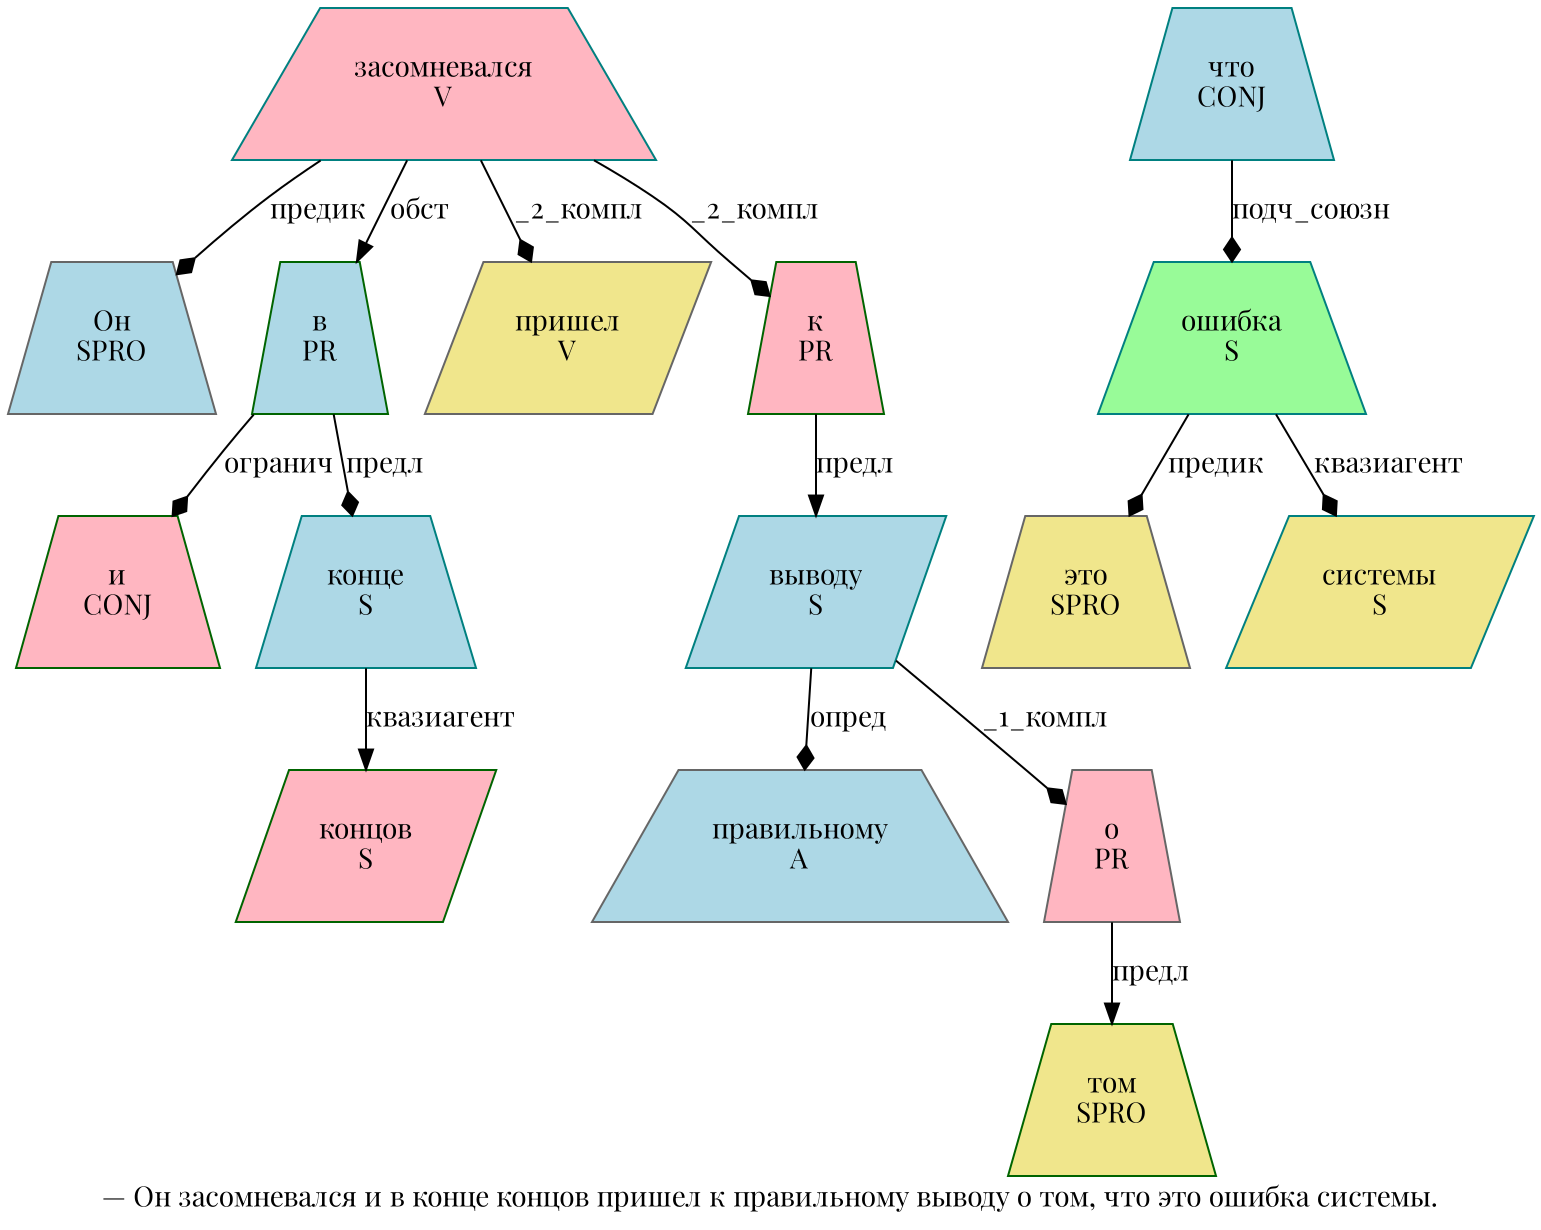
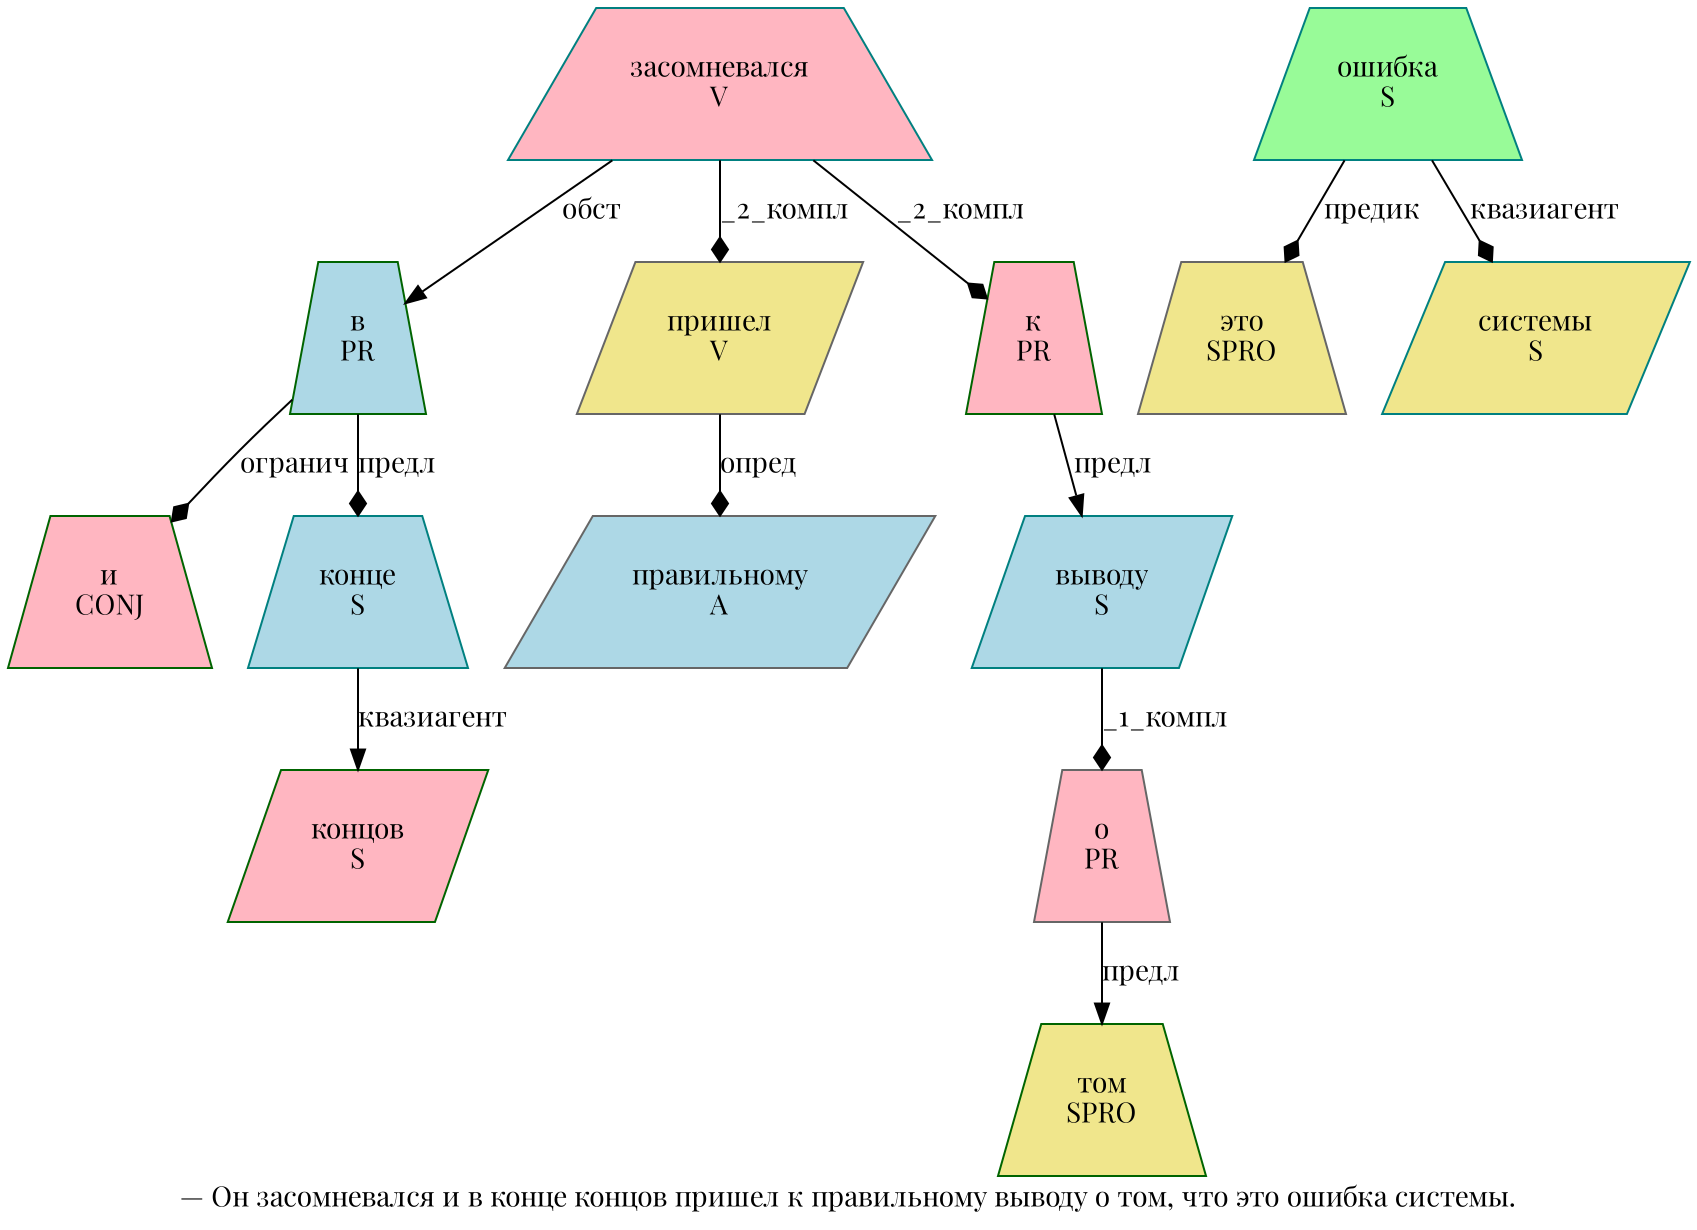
node "что CONJ": removed
node "Он SPRO": removed
edge "выводу S" -> "правильному A": now "пришел V" -> "правильному A"
node "правильному A": shape trapezium -> parallelogram
